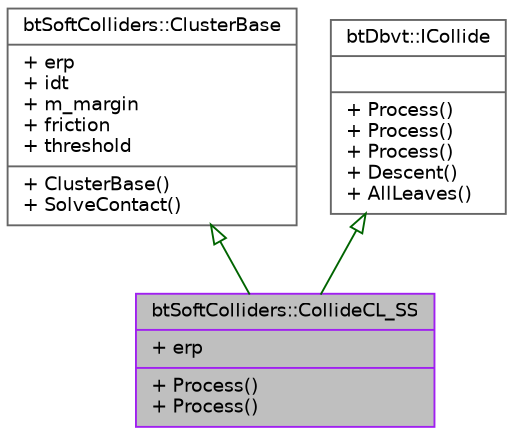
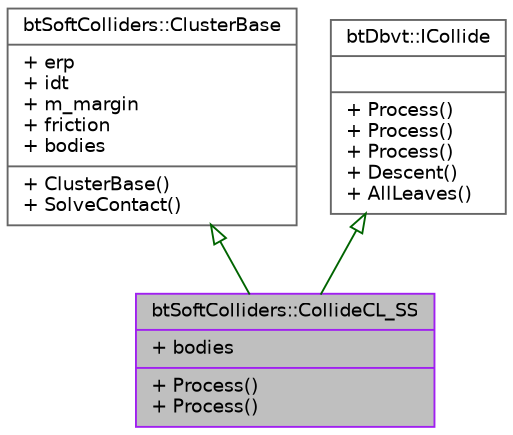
node "btSoftColliders::ClusterBase": text "+ threshold" -> "+ bodies"
node "btSoftColliders::CollideCL_SS": text "+ erp" -> "+ bodies"
